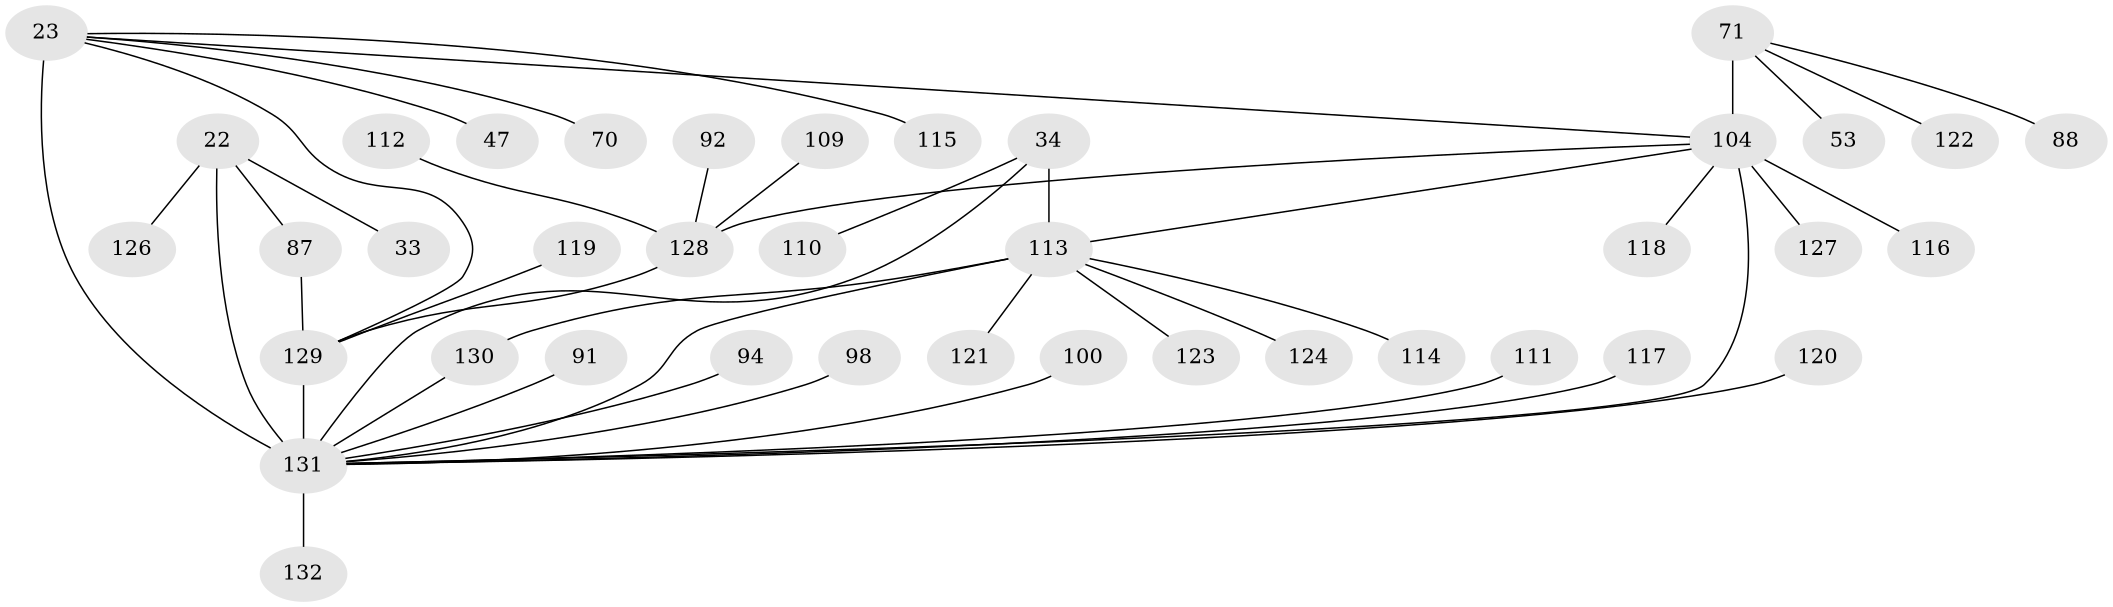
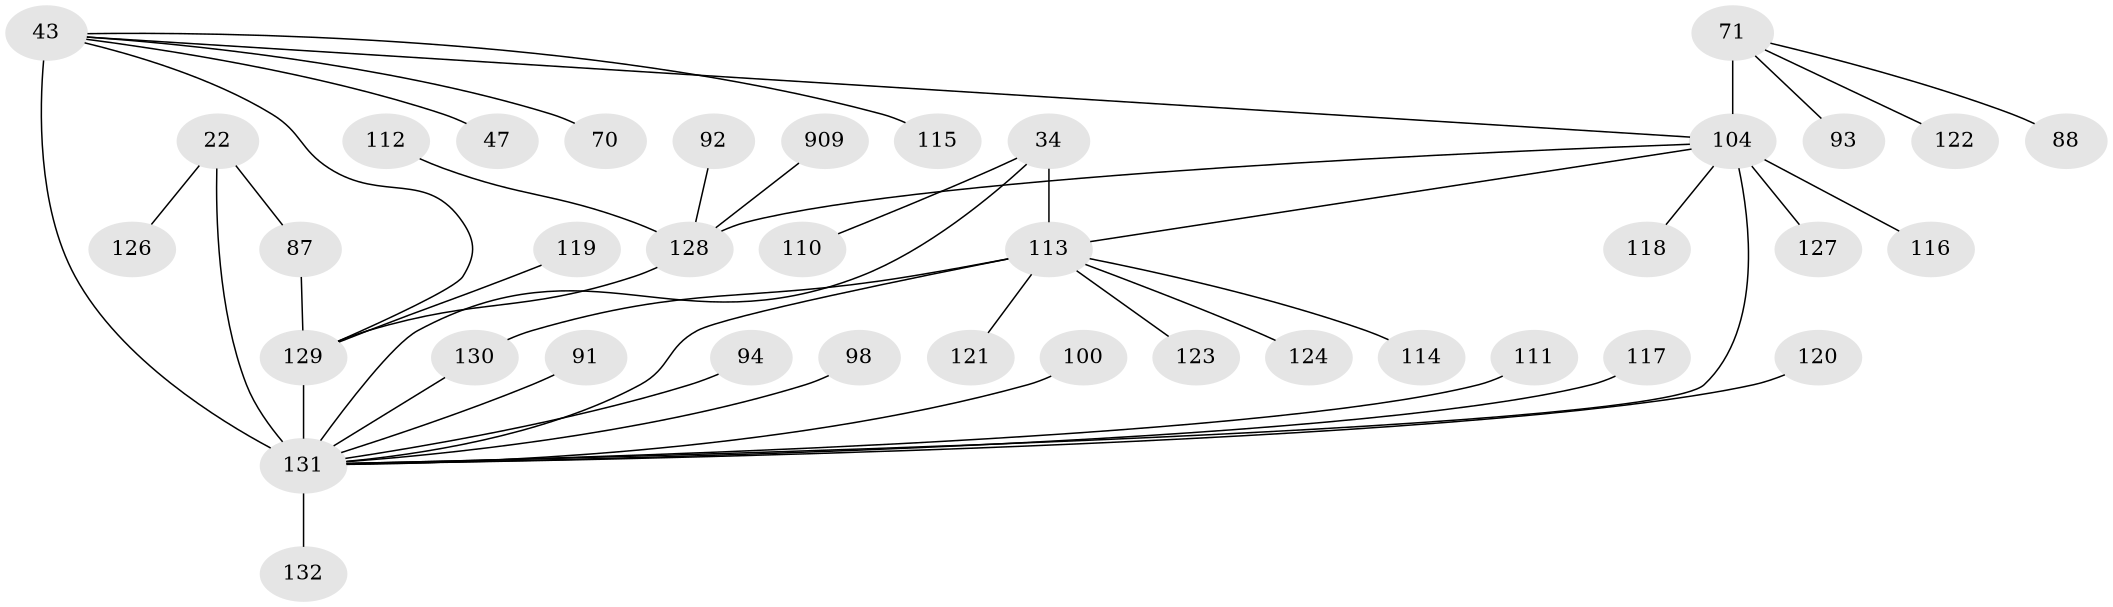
node "23": label "23" -> "43"
node "109": label "109" -> "909"
node "53": label "53" -> "93"
node "33": removed
